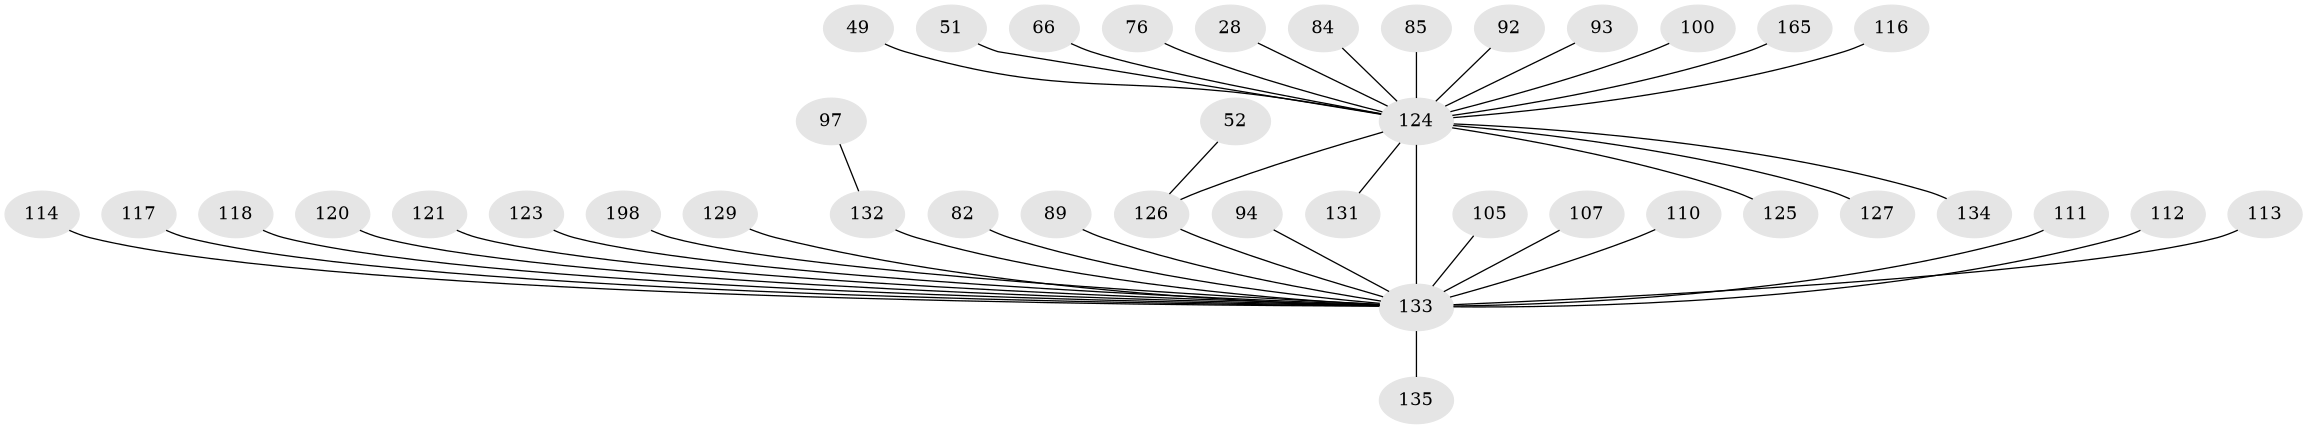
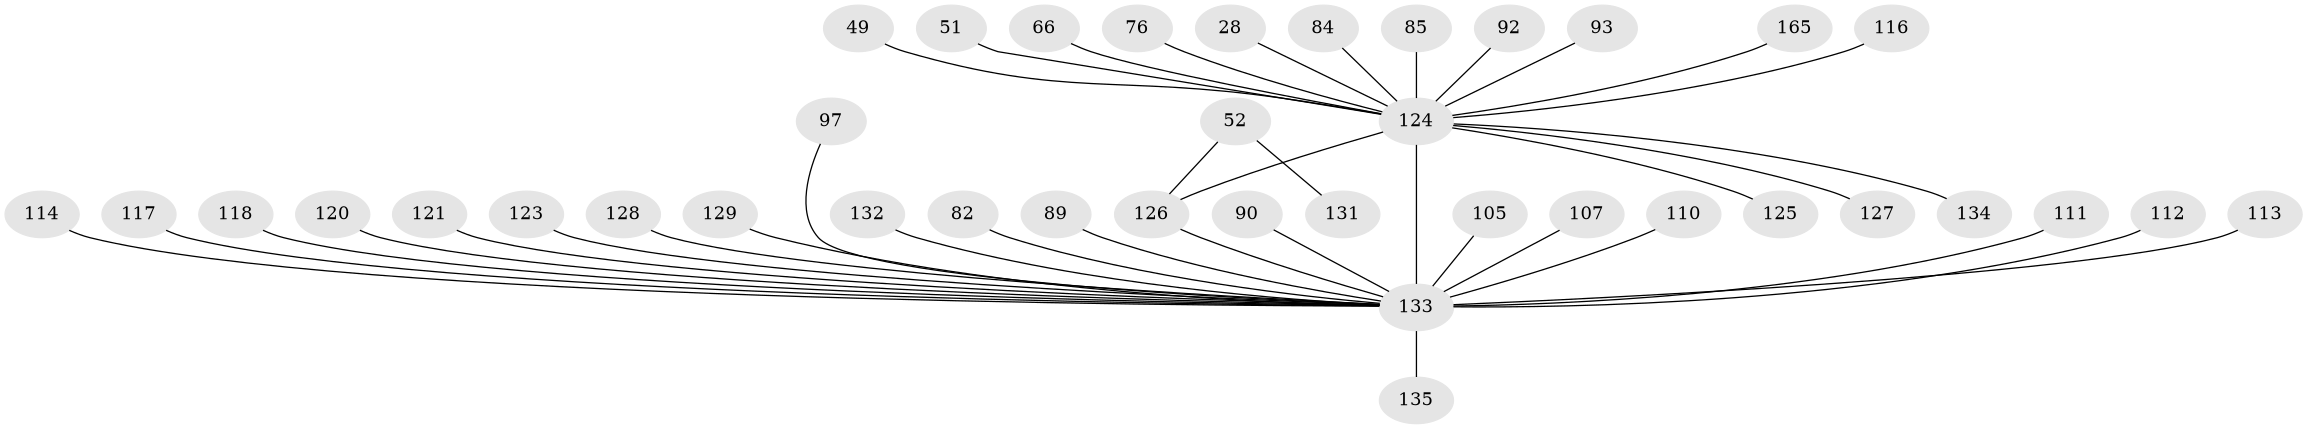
node "100": removed
edge "97" -- "132": now "97" -- "133"
edge "124" -- "131": now "52" -- "131"
node "198": label "198" -> "128"
node "94": label "94" -> "90"
